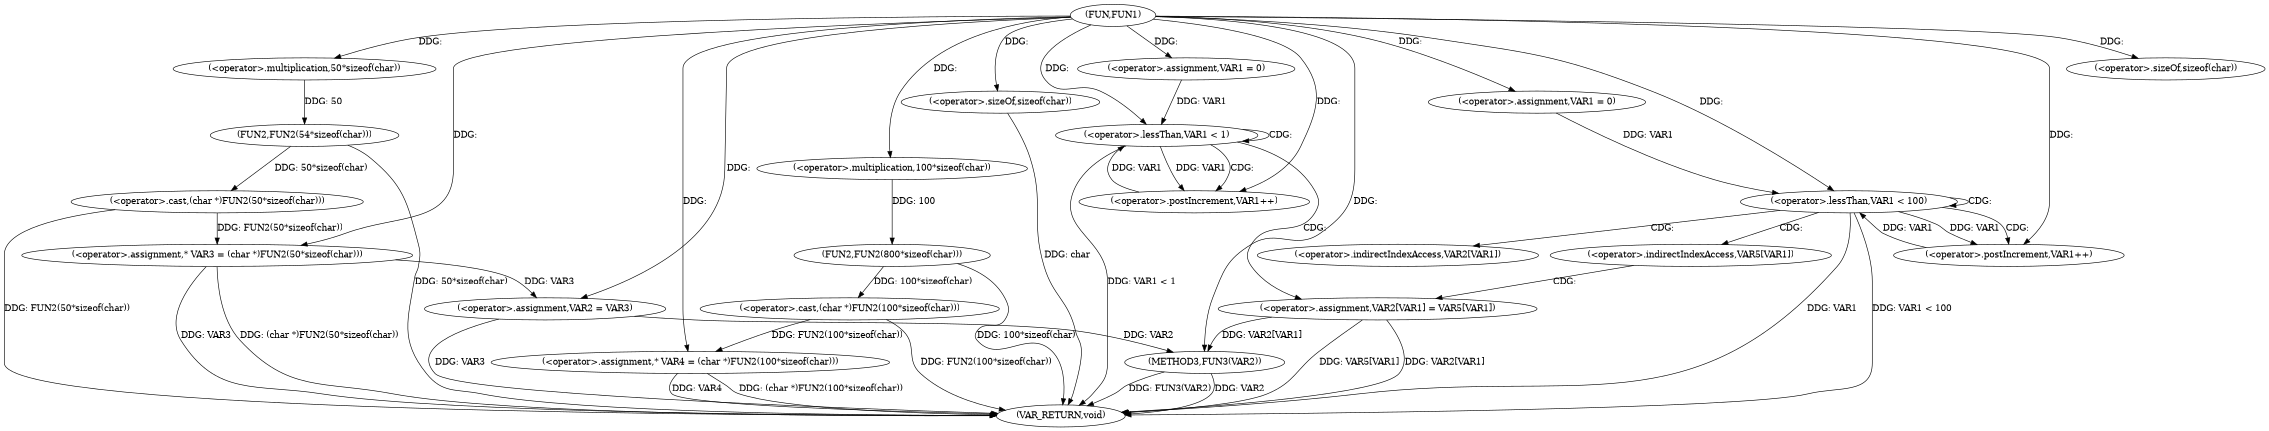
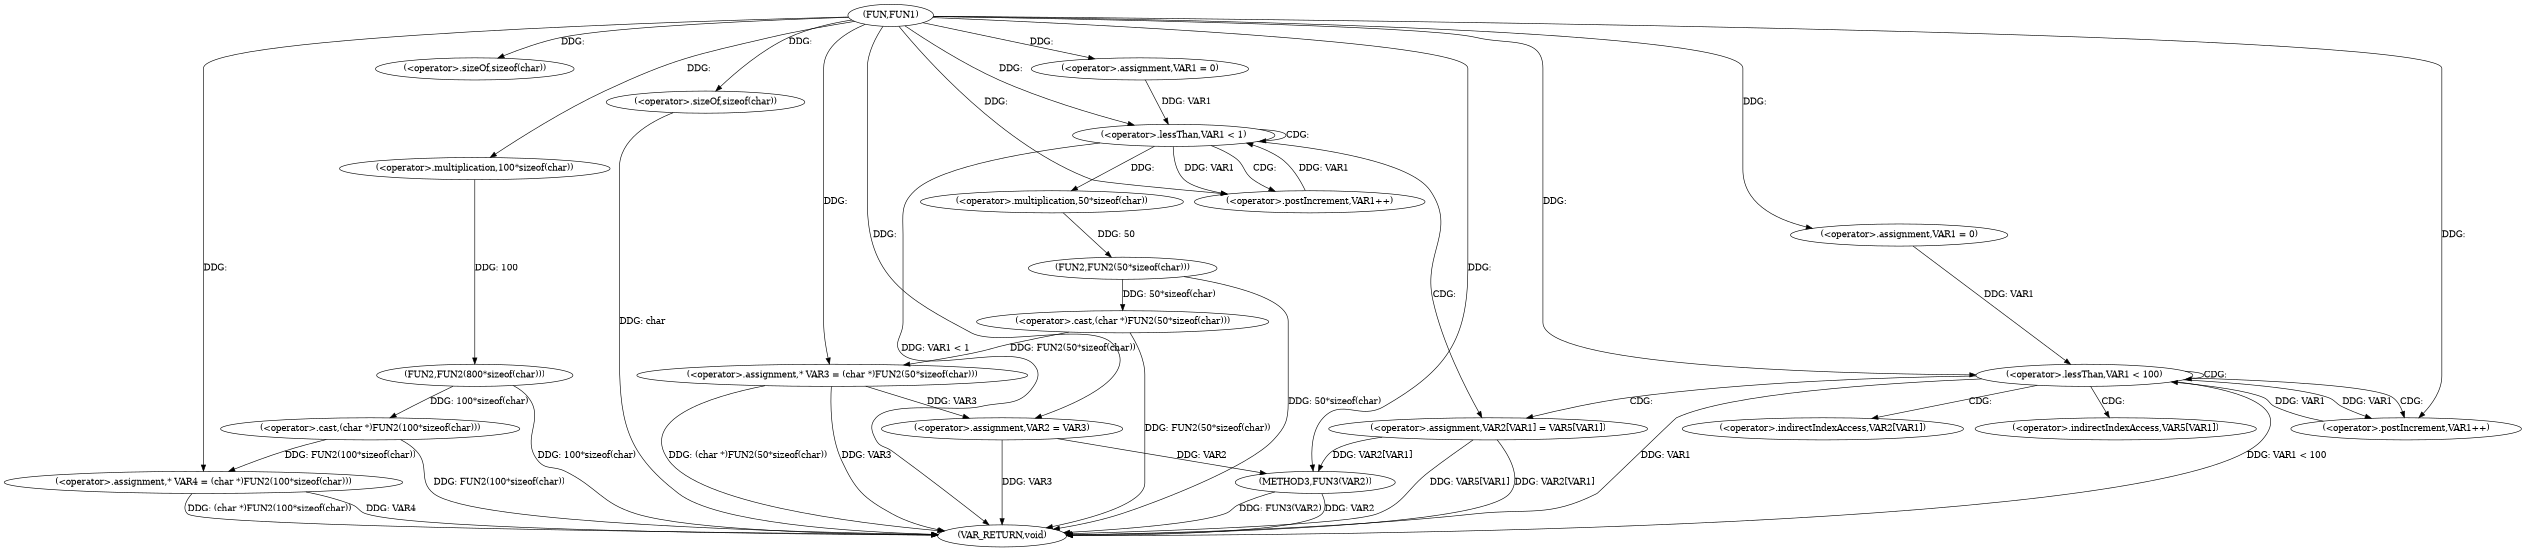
edge "(FUN,FUN1)" -> "(<operator>.multiplication,50*sizeof(char))": now "(<operator>.lessThan,VAR1 < 1)" -> "(<operator>.multiplication,50*sizeof(char))"
node "(FUN2,FUN2(54*sizeof(char)))": label "(FUN2,FUN2(54*sizeof(char)))" -> "(FUN2,FUN2(50*sizeof(char)))"
edge "(<operator>.indirectIndexAccess,VAR5[VAR1])" -> "(<operator>.assignment,VAR2[VAR1] = VAR5[VAR1])": now "(<operator>.lessThan,VAR1 < 100)" -> "(<operator>.assignment,VAR2[VAR1] = VAR5[VAR1])"
